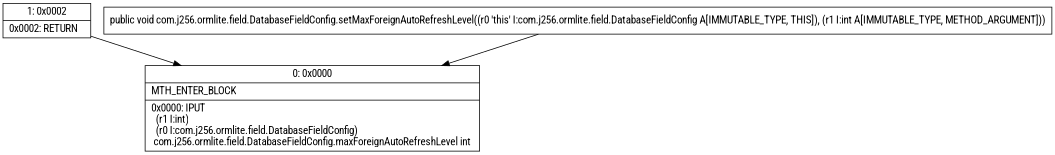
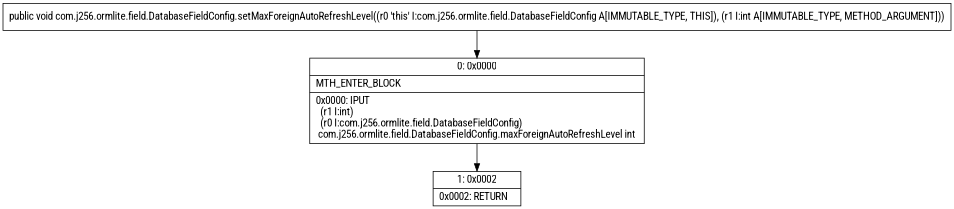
edge "1: 0x0002" -> "0: 0x0000": reversed
